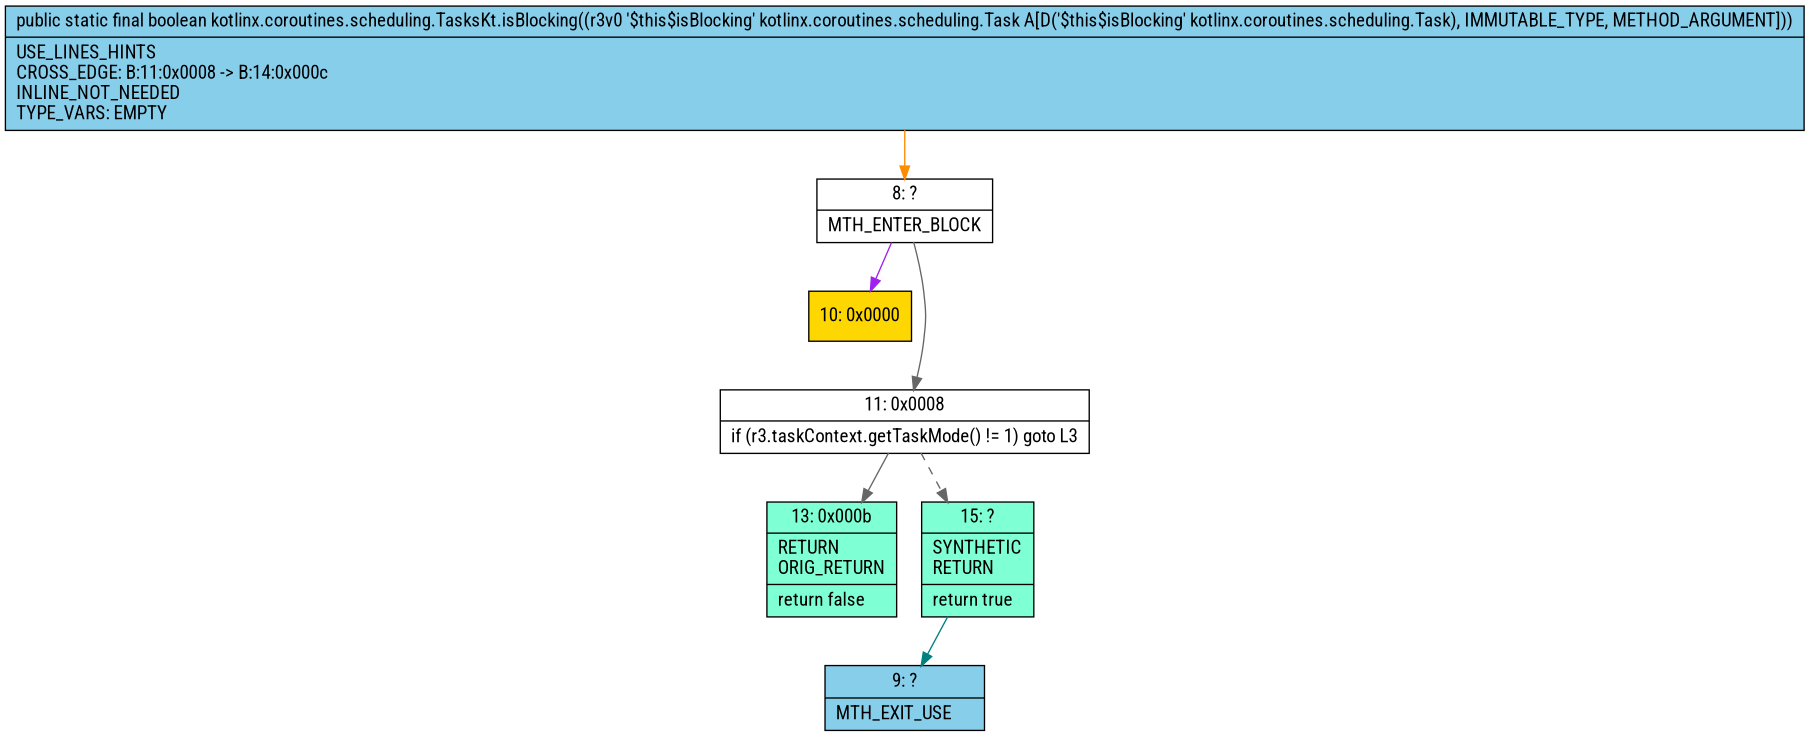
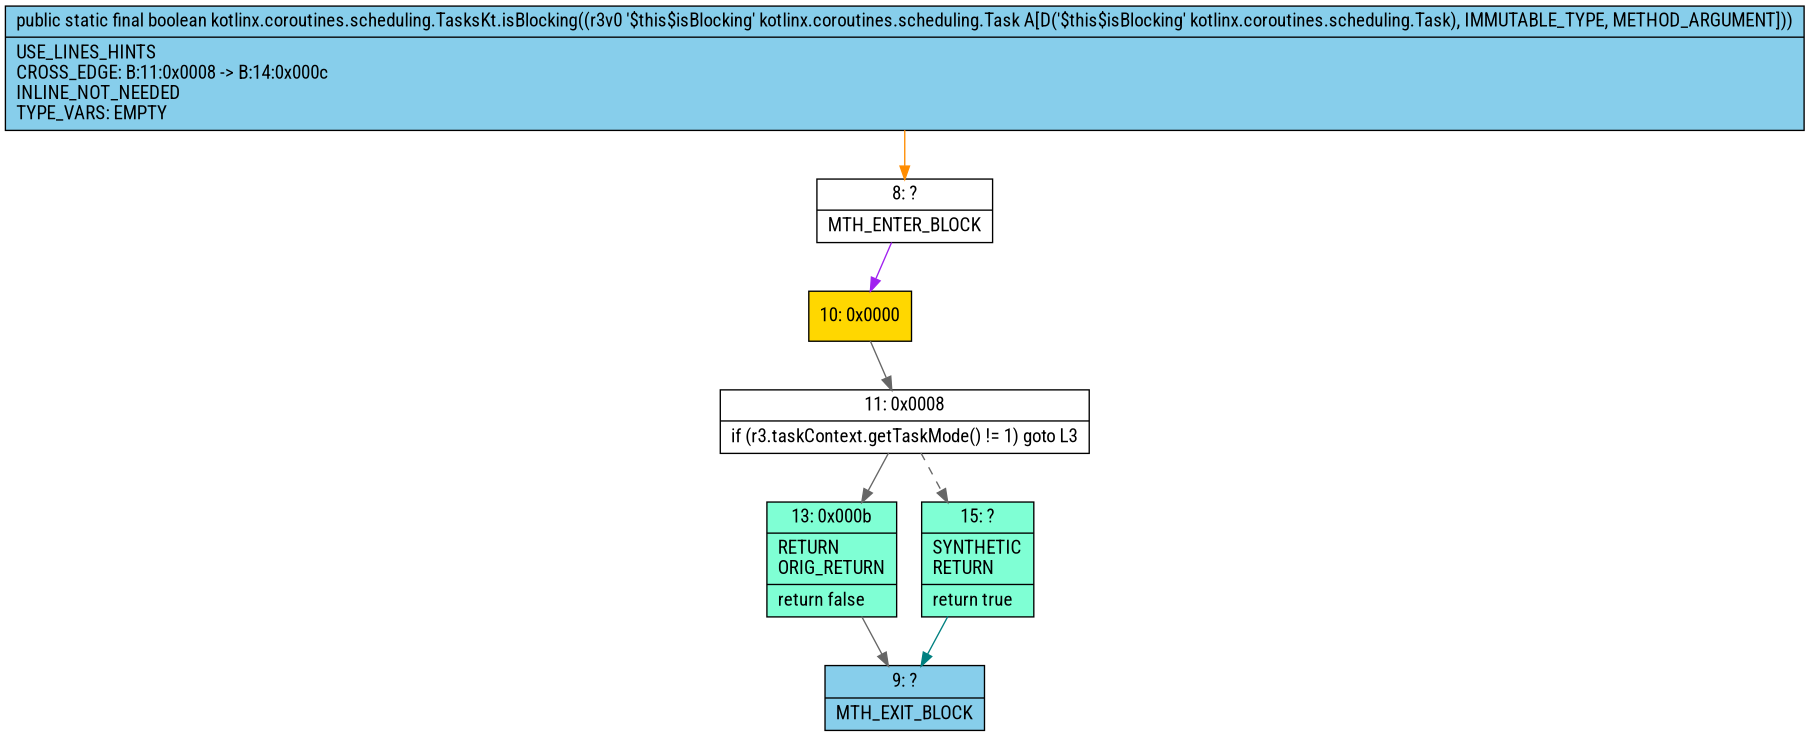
edge "8: ?" -> "11: 0x0008": now "10: 0x0000" -> "11: 0x0008"
edge "13: 0x000b" -> "9: ?": added
node "9: ?": text "MTH_EXIT_USE" -> "MTH_EXIT_BLOCK"
